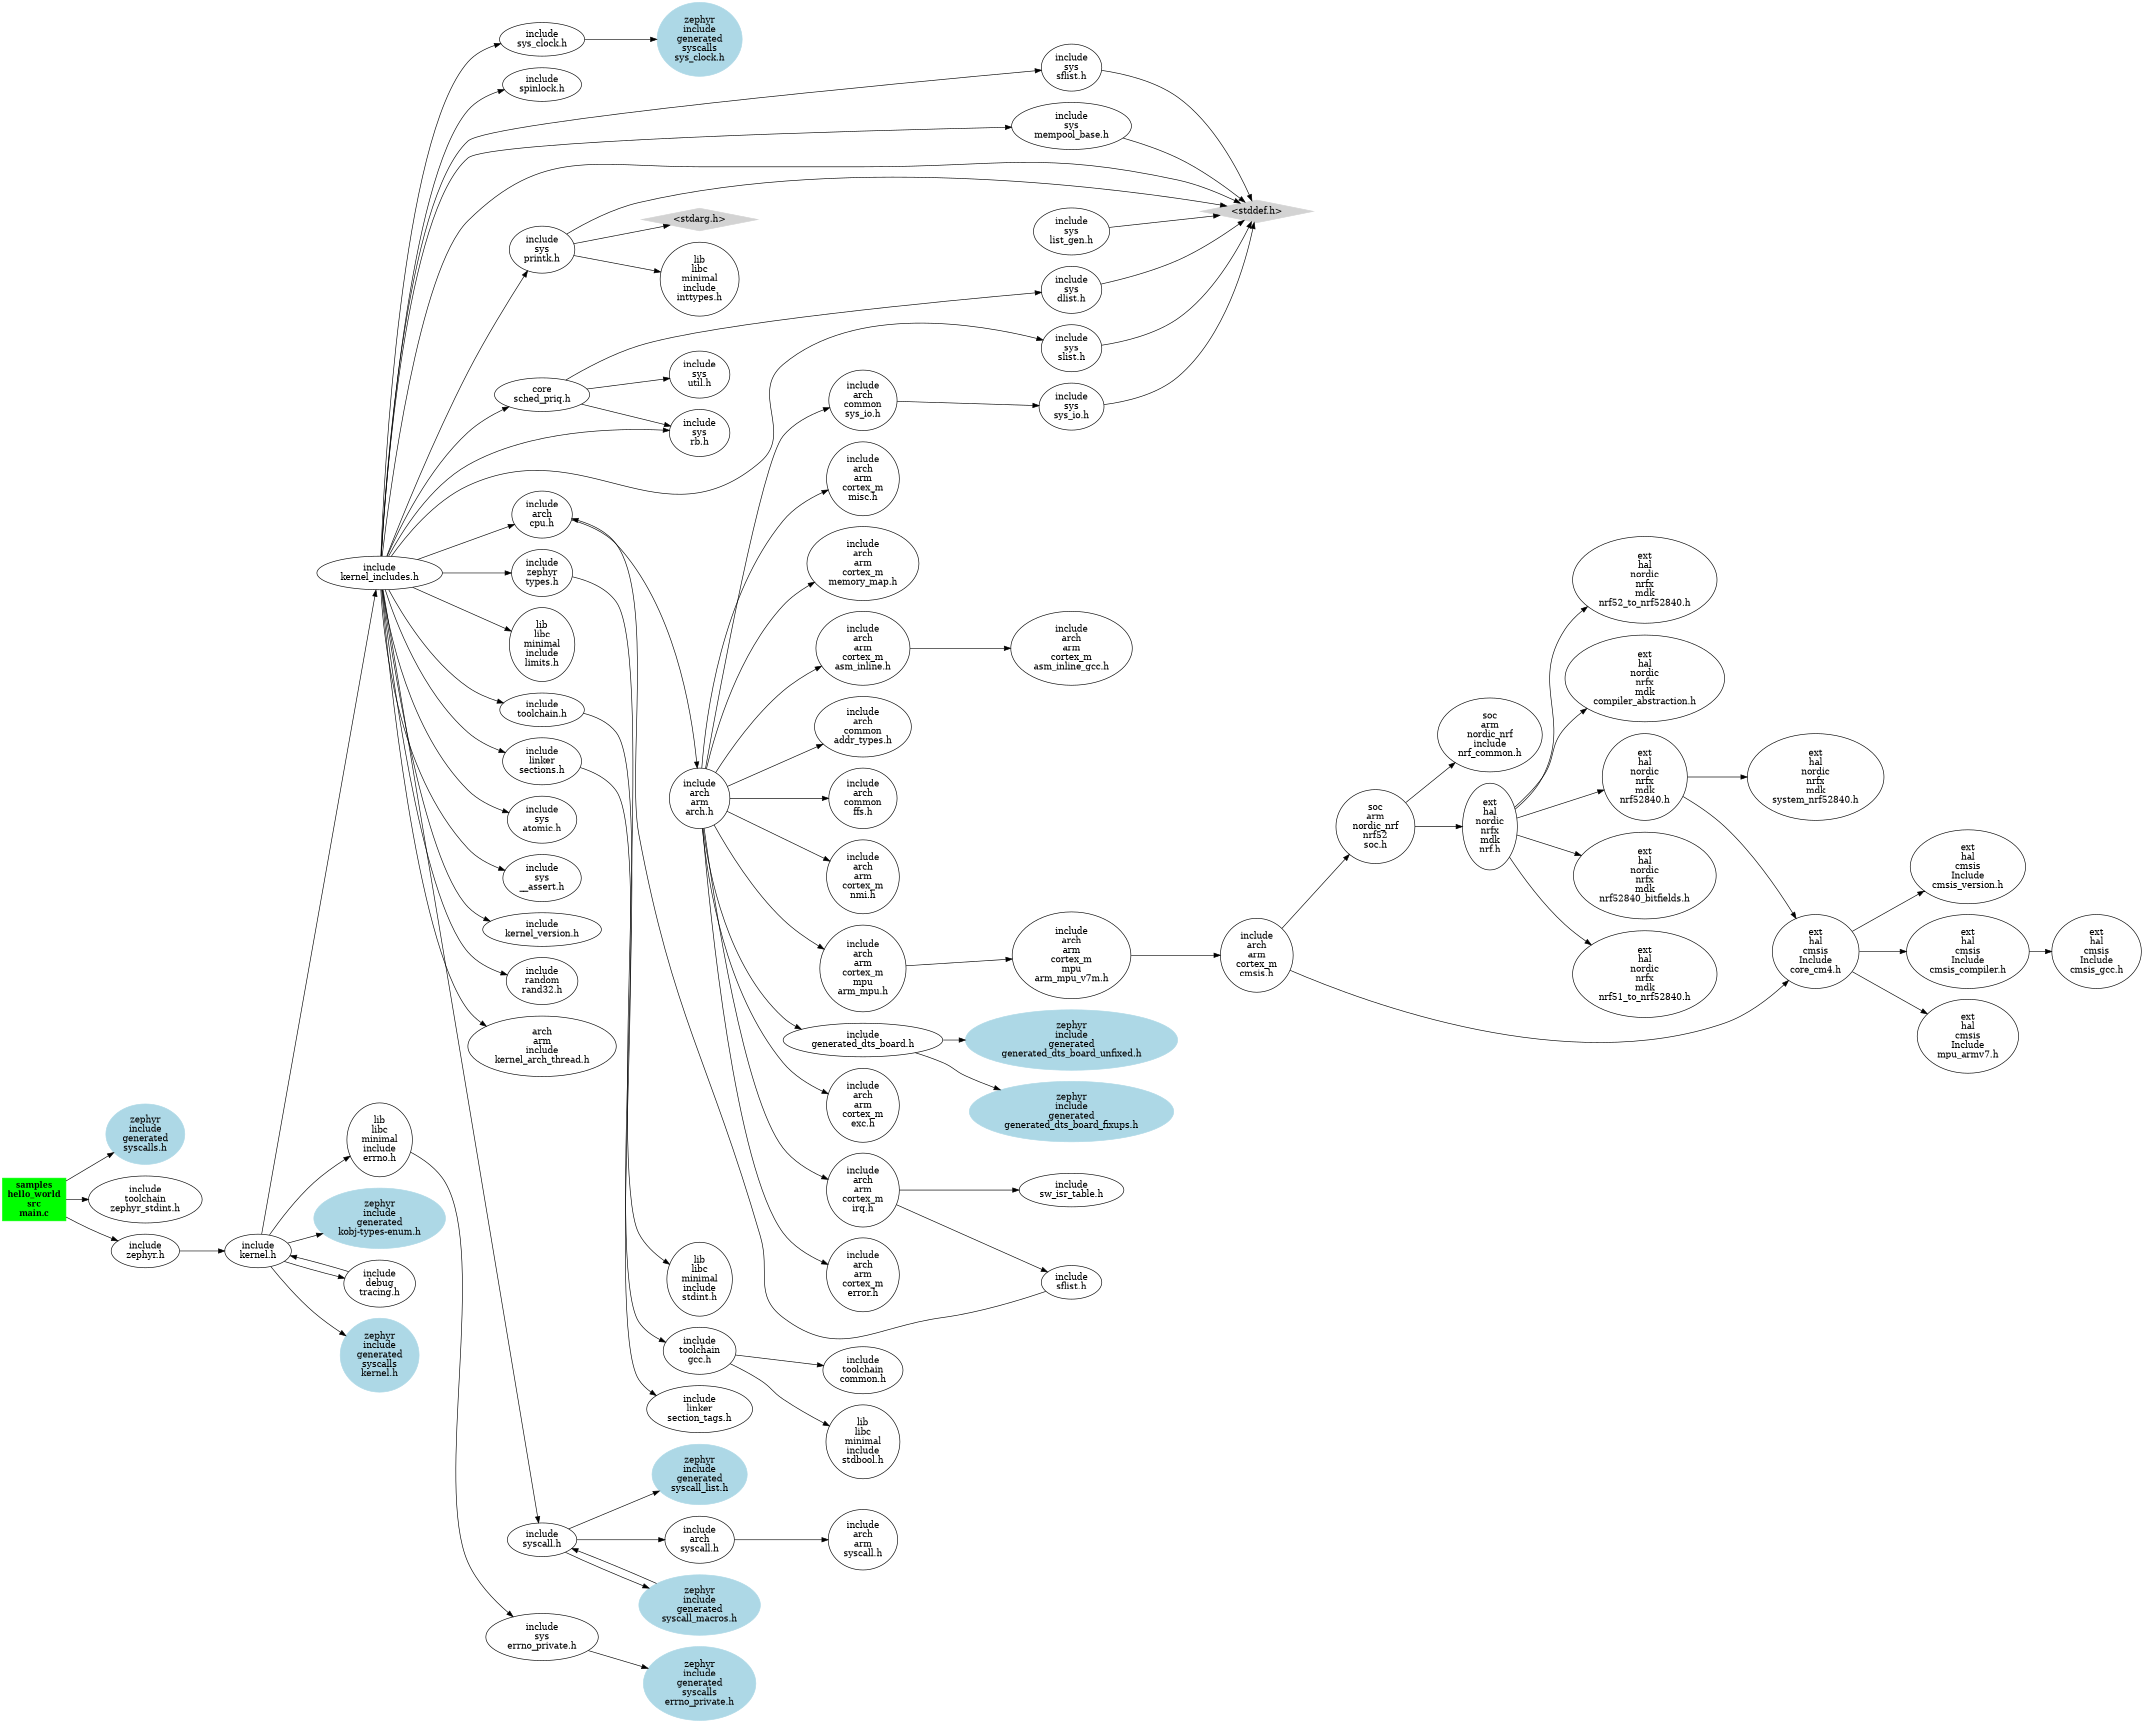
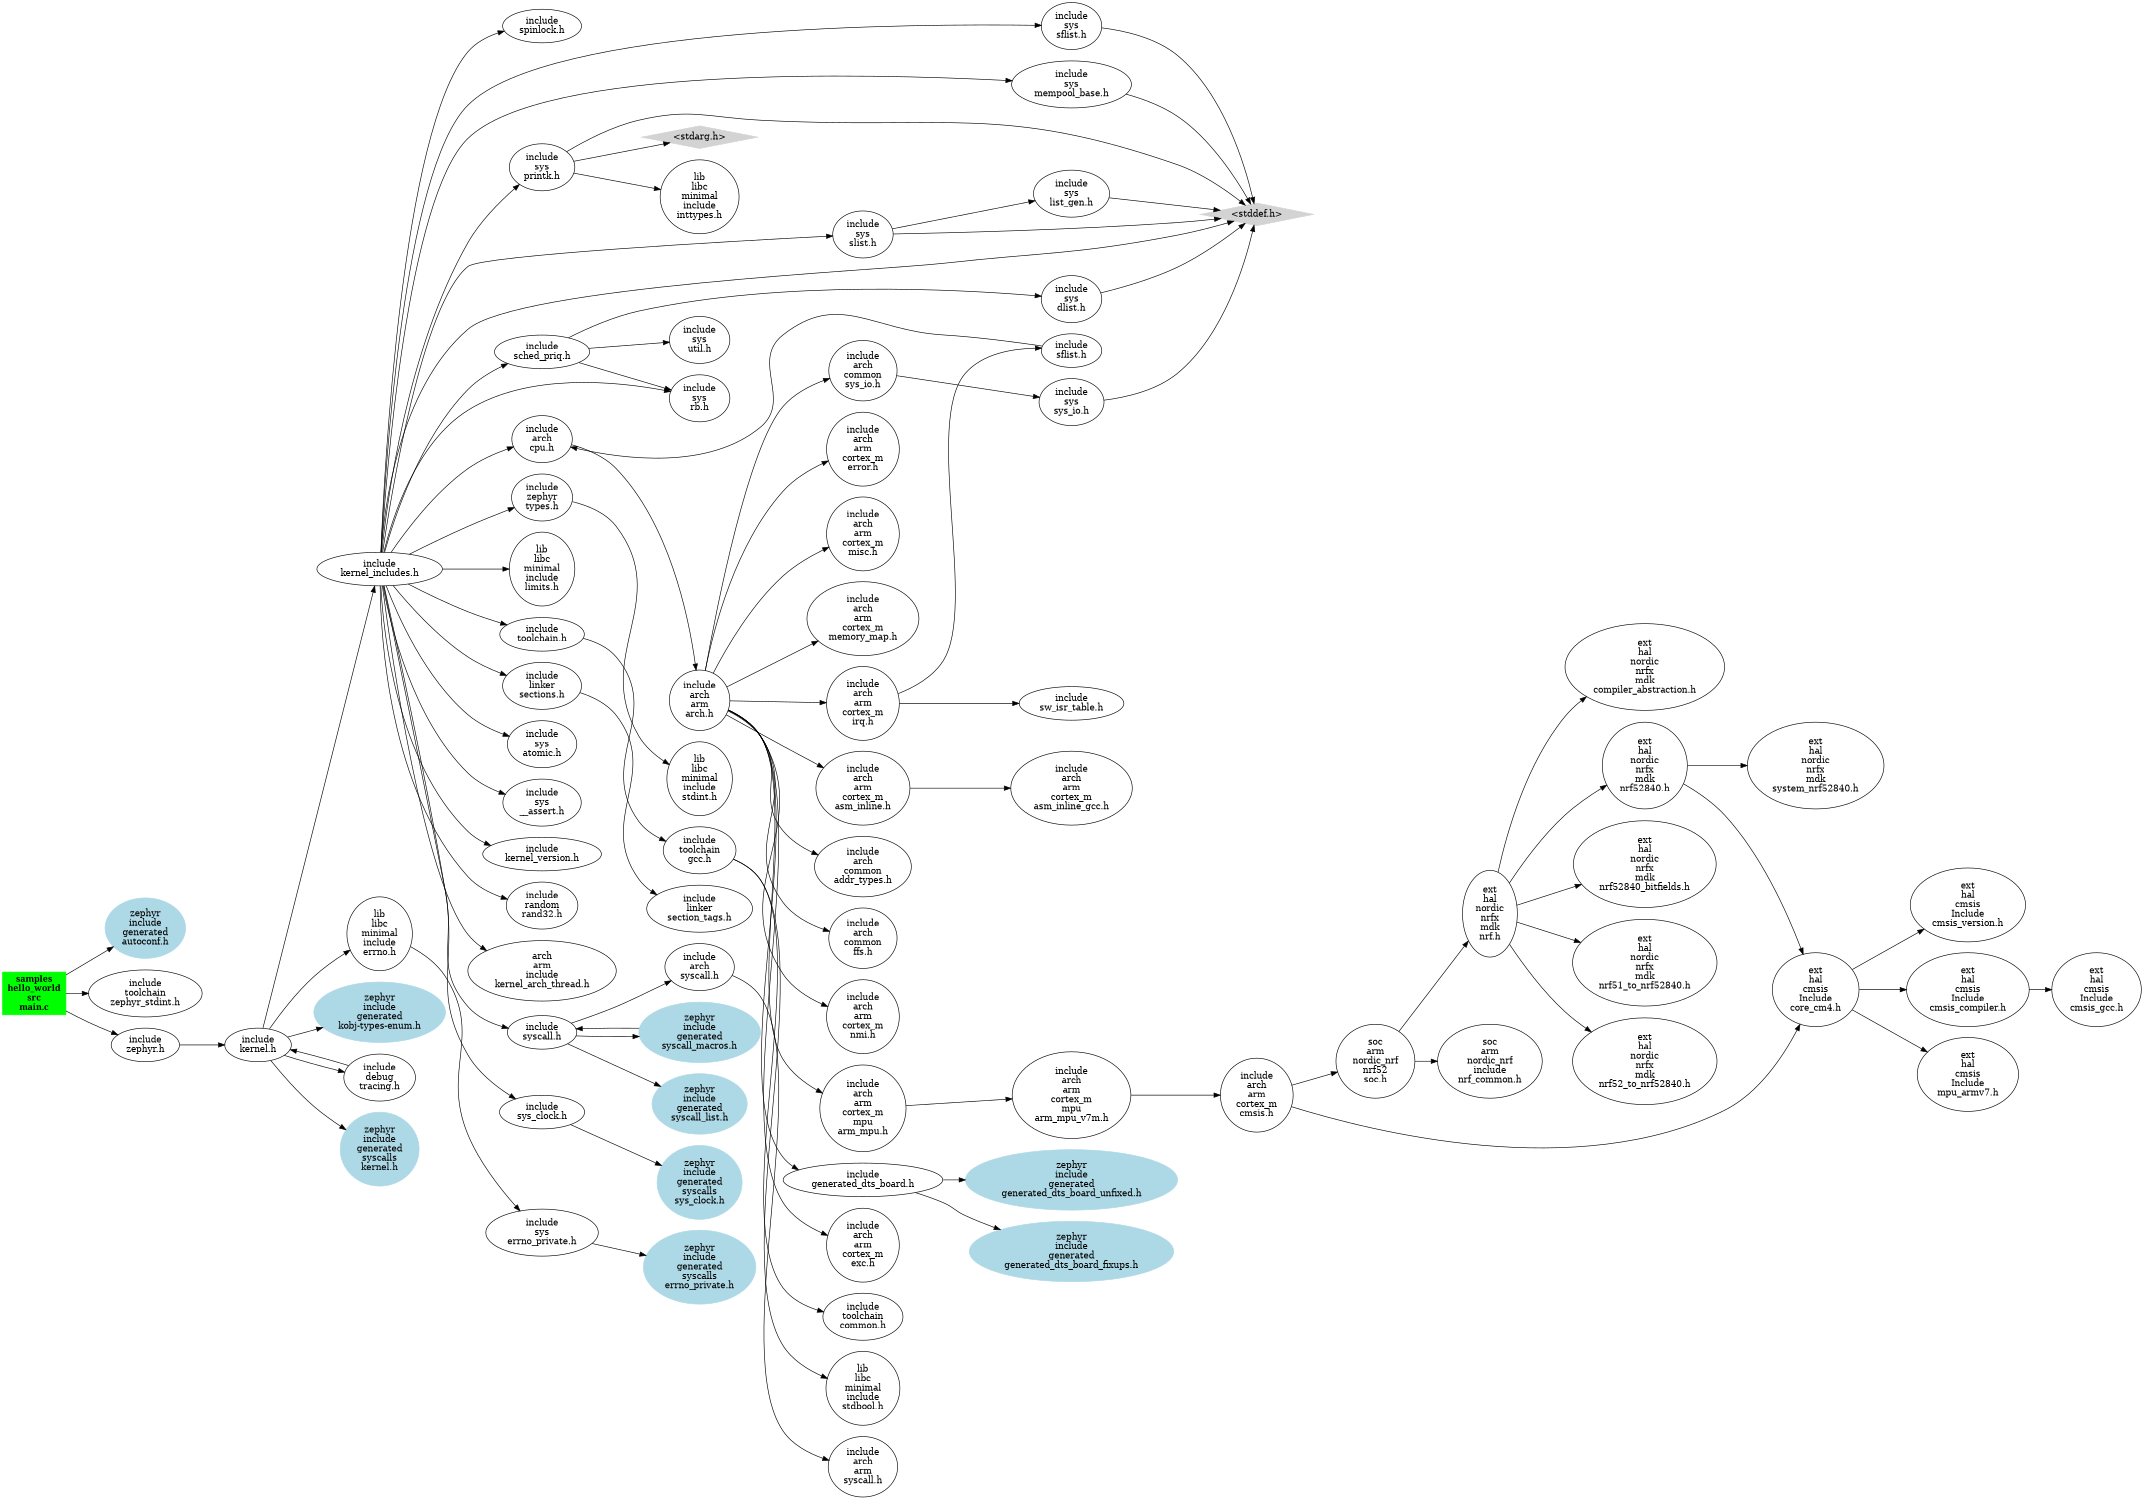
edge "include sys slist.h" -> "include sys list_gen.h": added
node "core sched_priq.h": label "core sched_priq.h" -> "include sched_priq.h"
node "zephyr include generated syscalls.h": label "zephyr include generated syscalls.h" -> "zephyr include generated autoconf.h"
